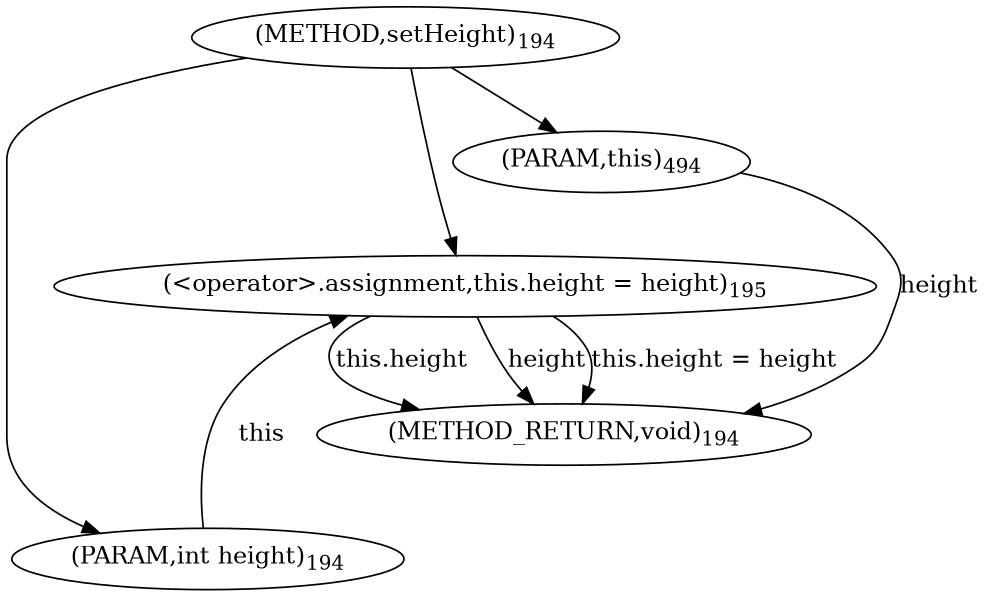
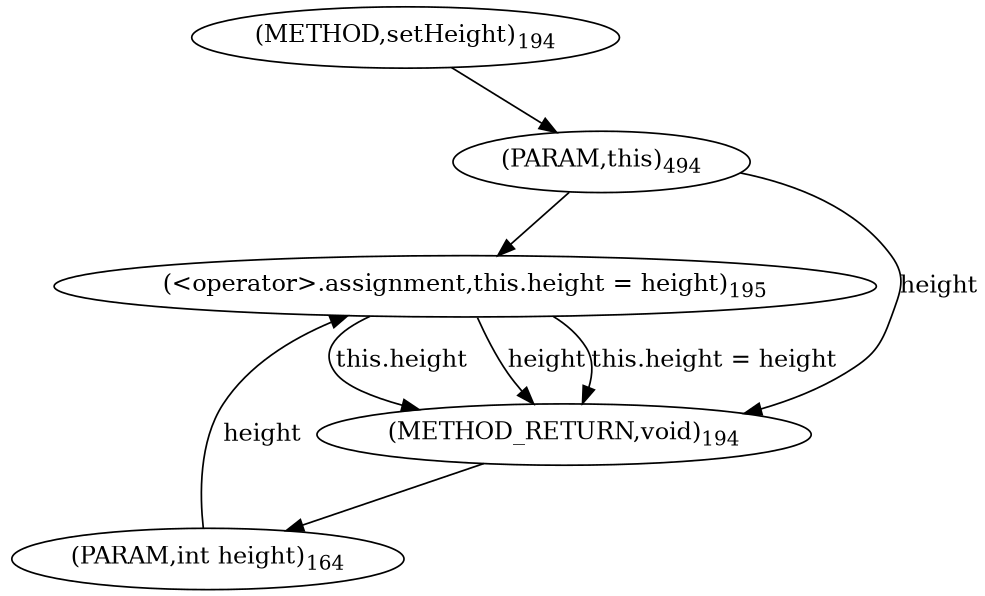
edge "(METHOD,setHeight)" -> "(<operator>.assignment,this.height = height)": now "(PARAM,this)" -> "(<operator>.assignment,this.height = height)"
edge "(METHOD,setHeight)" -> "(PARAM,int height)": now "(METHOD_RETURN,void)" -> "(PARAM,int height)"
edge "(PARAM,int height)" -> "(<operator>.assignment,this.height = height)": label "this" -> "height"
node "(PARAM,int height)": text "194" -> "164"
